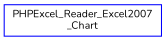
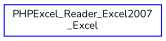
node "PHPExcel_Reader_Excel2007 _Chart": label "PHPExcel_Reader_Excel2007 _Chart" -> "PHPExcel_Reader_Excel2007 _Excel"
